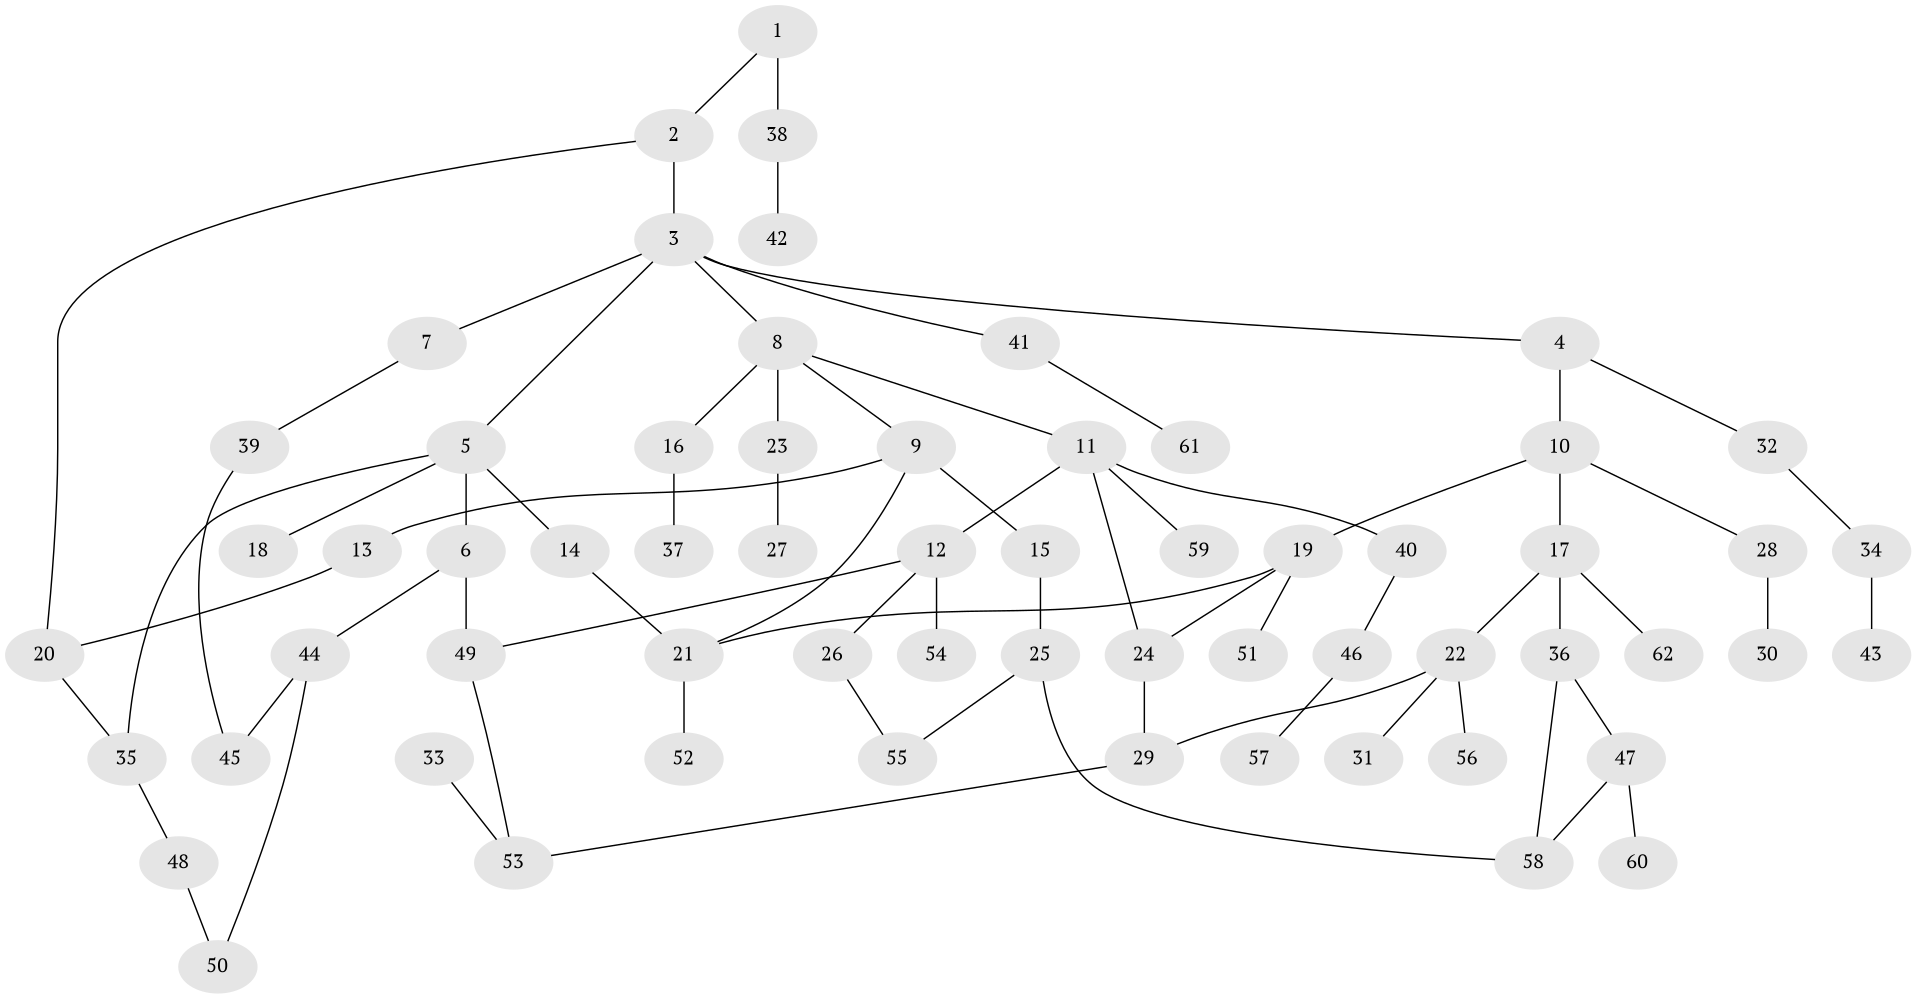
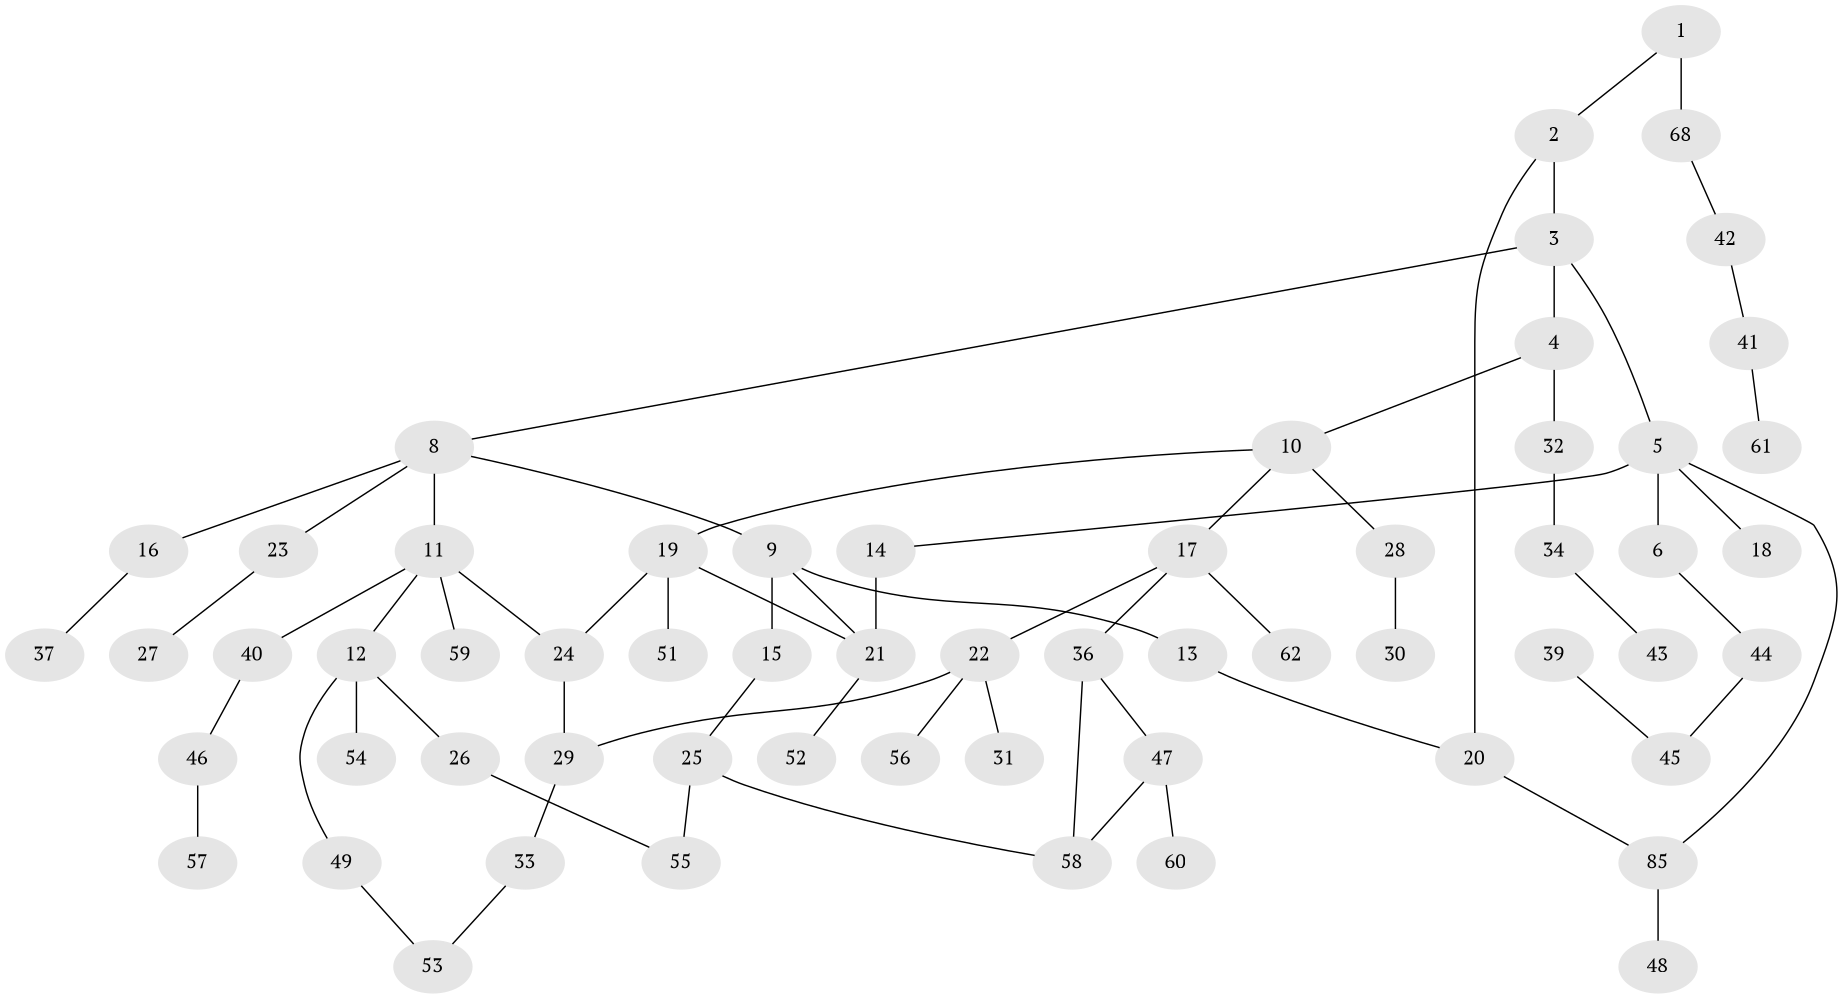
node "38": label "38" -> "68"
edge "3" -- "41": now "42" -- "41"
node "7": removed
edge "6" -- "49": removed
node "35": label "35" -> "85"
edge "29" -- "53": now "29" -- "33"
node "50": removed
